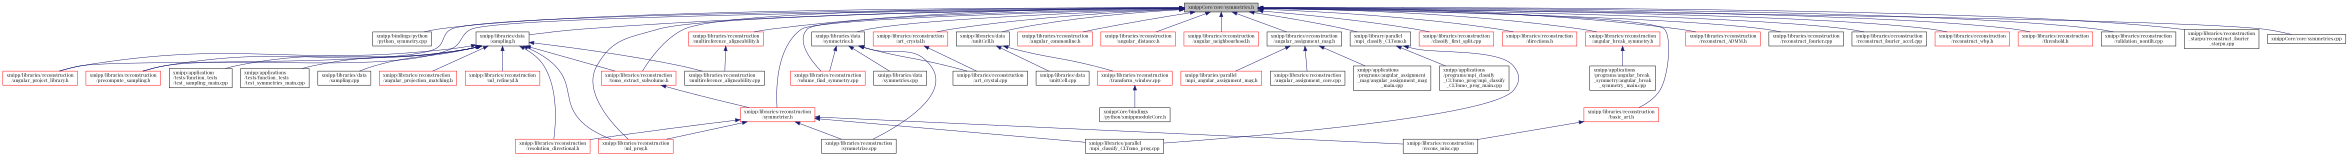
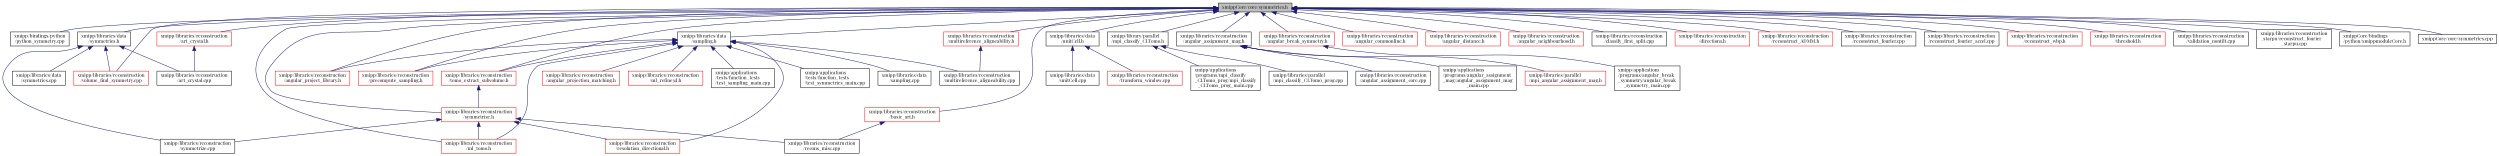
node "xmipp/libraries/reconstruction /classify_first_split.cpp": color red -> black
edge "xmippCore/bindings /python/xmippmoduleCore.h" -> "xmipp/libraries/reconstruction /transform_window.cpp": now "xmippCore/bindings /python/xmippmoduleCore.h" -> "xmippCore/core/symmetries.h"
edge "xmipp/libraries/parallel /mpi_classify_CLTomo_prog.cpp" -> "xmipp/libraries/reconstruction /symmetrize.h": removed
node "xmipp/libraries/reconstruction /ml_prog.h": label "xmipp/libraries/reconstruction /ml_prog.h" -> "xmipp/libraries/reconstruction /ml_tomo.h"
